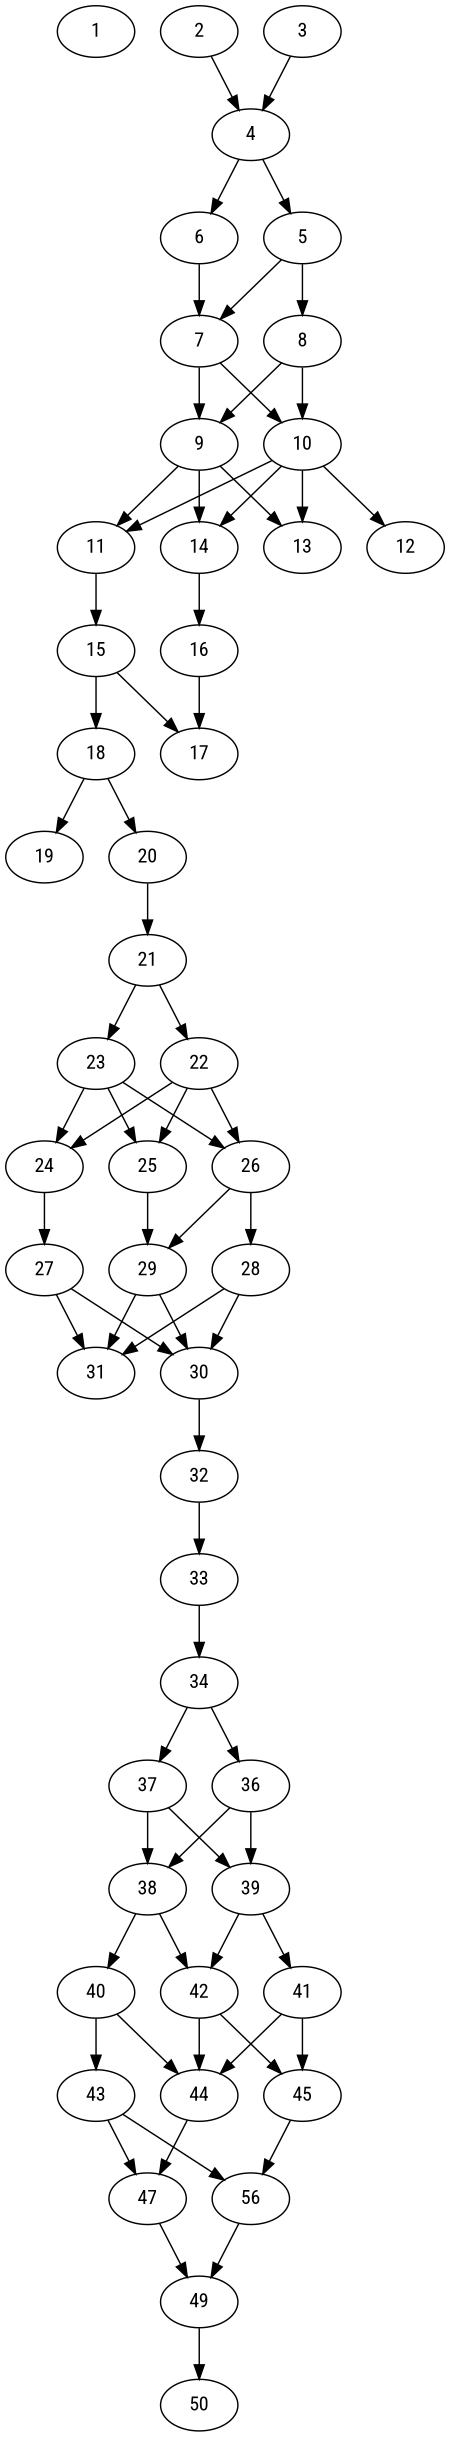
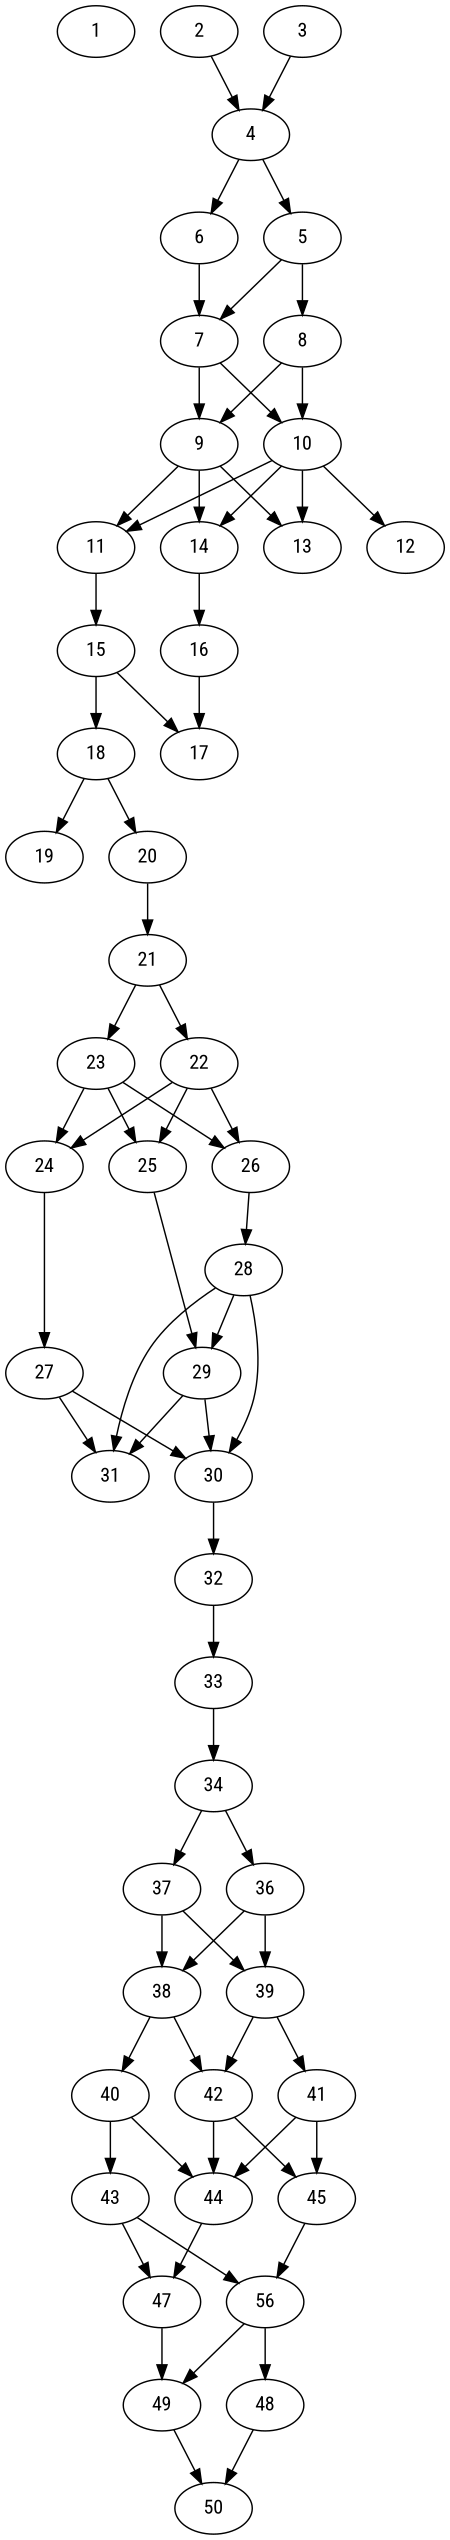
edge "26" -> "29": now "28" -> "29"
node "48": added
